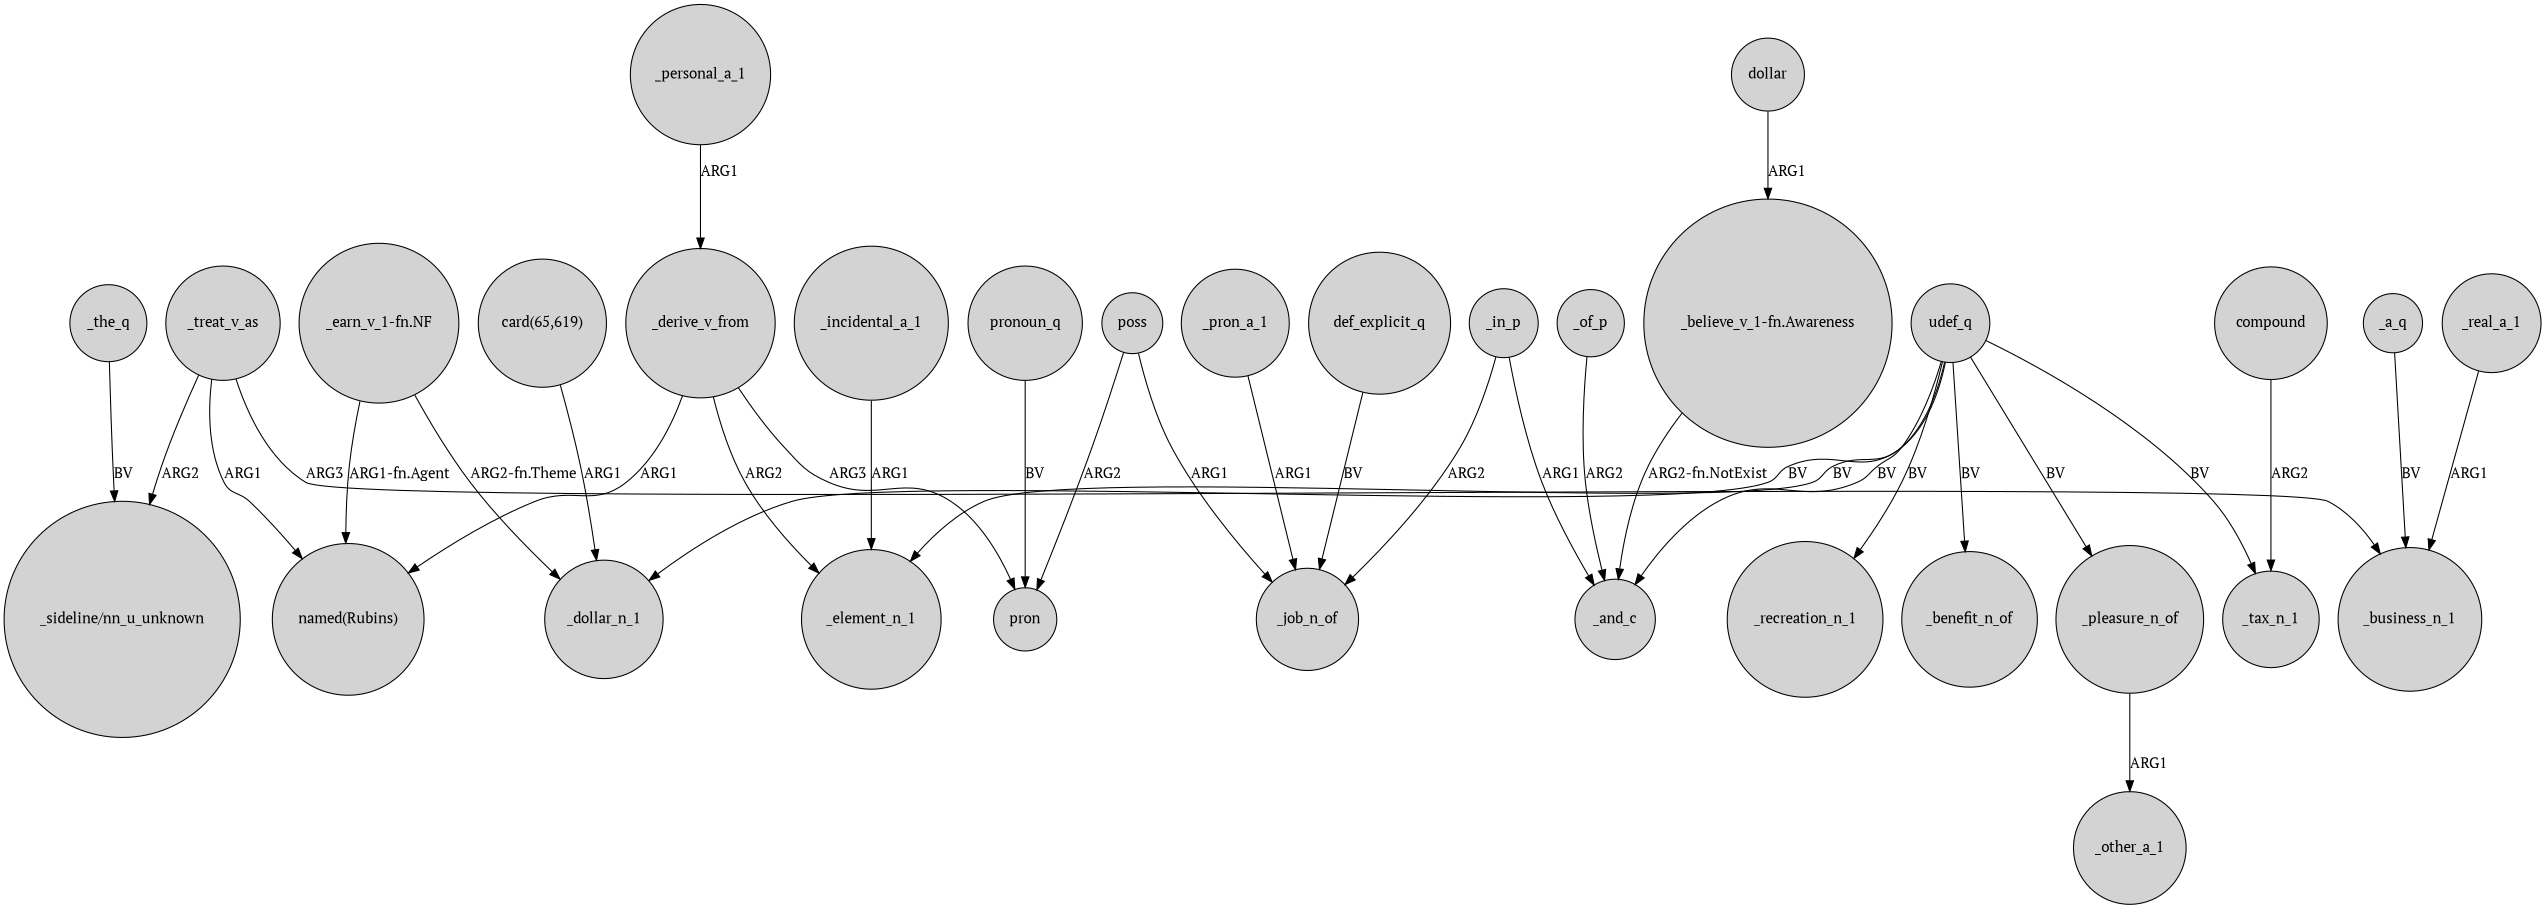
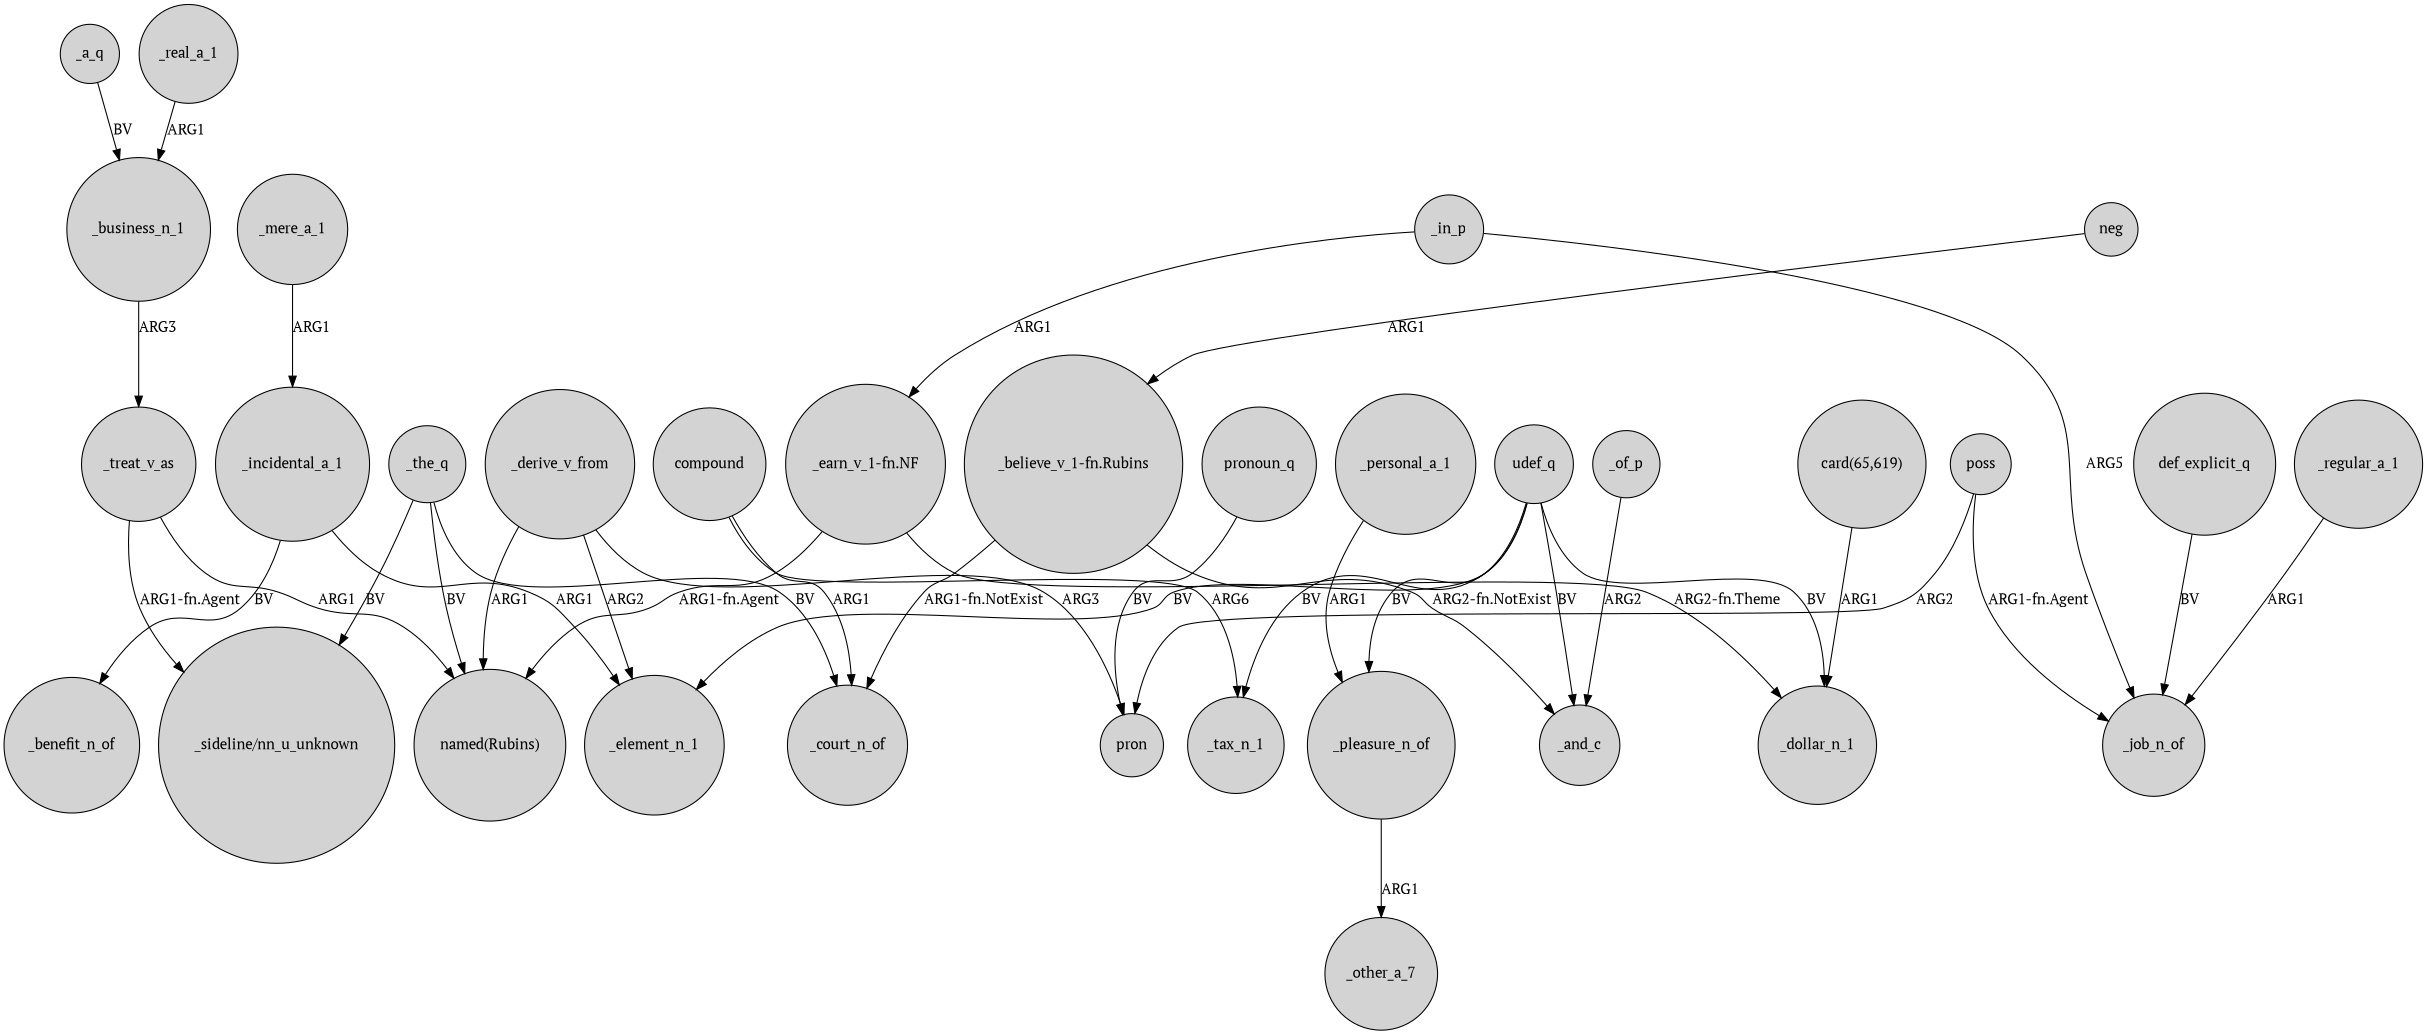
node "dollar": label "dollar" -> "neg"
edge "_personal_a_1" -> "_derive_v_from": now "_personal_a_1" -> "_pleasure_n_of"
node "_mere_a_1": added
node "_pron_a_1": label "_pron_a_1" -> "_regular_a_1"
node "_believe_v_1-fn.Awareness": label "_believe_v_1-fn.Awareness" -> "_believe_v_1-fn.Rubins"
edge "udef_q" -> "_benefit_n_of": now "_incidental_a_1" -> "_benefit_n_of"
edge "_in_p" -> "_and_c": now "_in_p" -> "_earn_v_1-fn.NF"
edge "_treat_v_as" -> "_sideline/nn_u_unknown": label "ARG2" -> "ARG1-fn.Agent"
edge "poss" -> "_job_n_of": label "ARG1" -> "ARG1-fn.Agent"
edge "_in_p" -> "_job_n_of": label "ARG2" -> "ARG5"
edge "compound" -> "_tax_n_1": label "ARG2" -> "ARG6"
edge "_treat_v_as" -> "_business_n_1": reversed
edge "_the_q" -> "named(Rubins)": added, label "BV"
node "_recreation_n_1": removed
node "_court_n_of": added
node "_other_a_1": label "_other_a_1" -> "_other_a_7"
